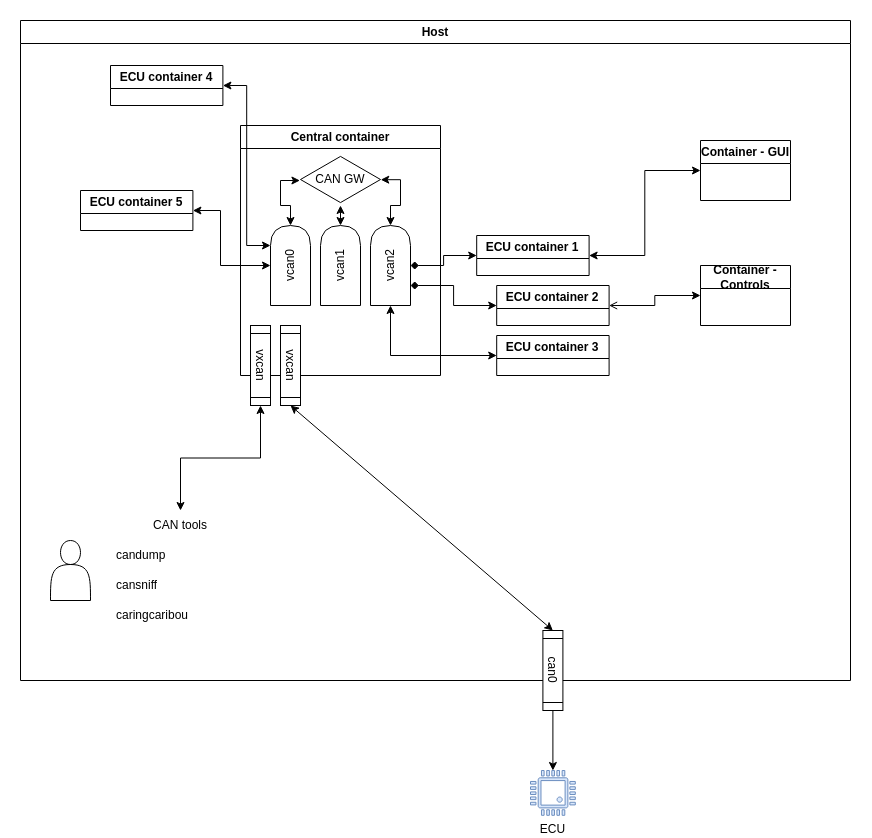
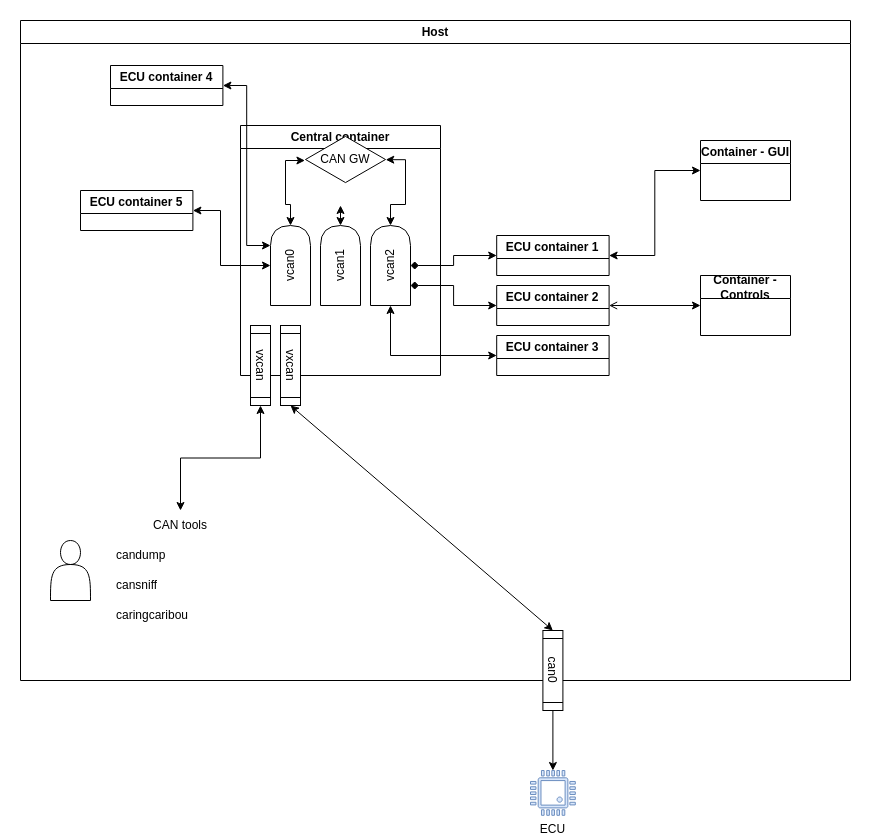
node "CAN GW": moved (341, 180) -> (346, 160)
node "ECU container 1": moved (533, 256) -> (553, 256)
node "Container - Controls": moved (746, 296) -> (746, 306)
